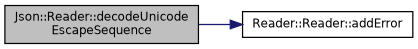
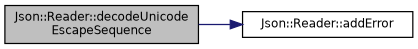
node "Reader::Reader::addError": label "Reader::Reader::addError" -> "Json::Reader::addError"
